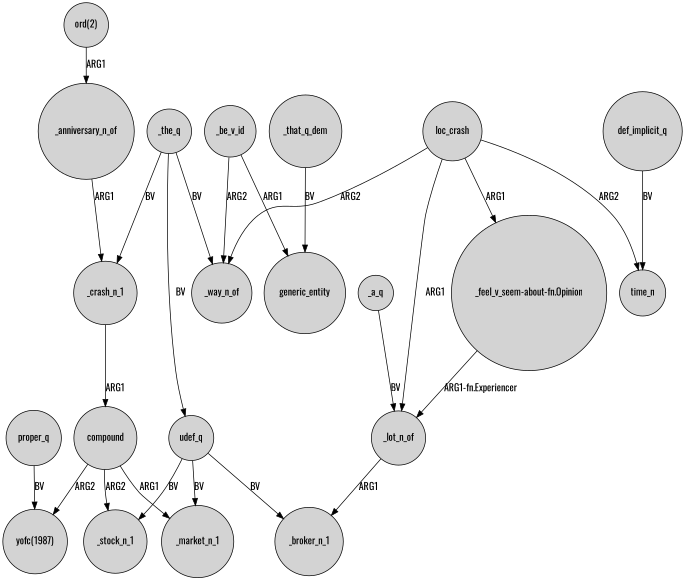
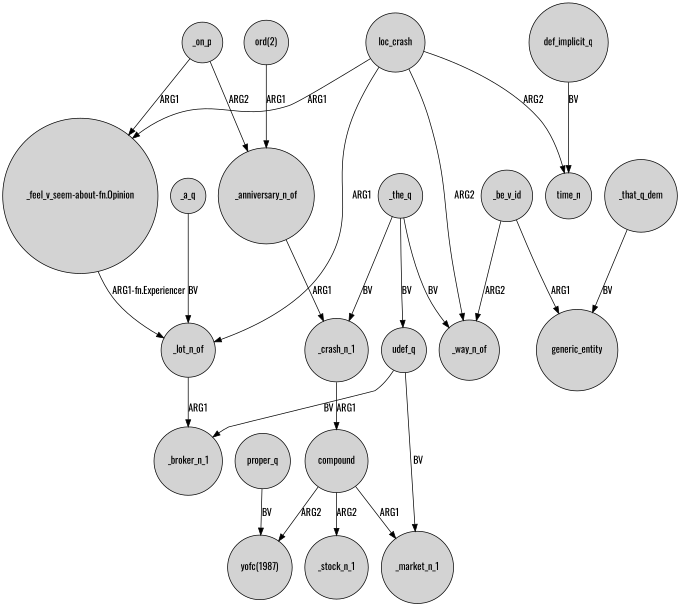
node "_on_p": added
edge "udef_q" -> "_stock_n_1": removed, label "BV"
